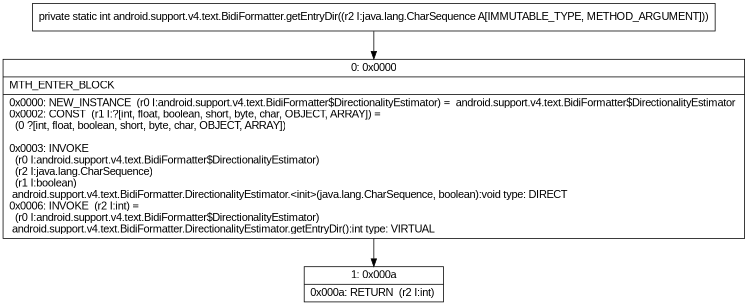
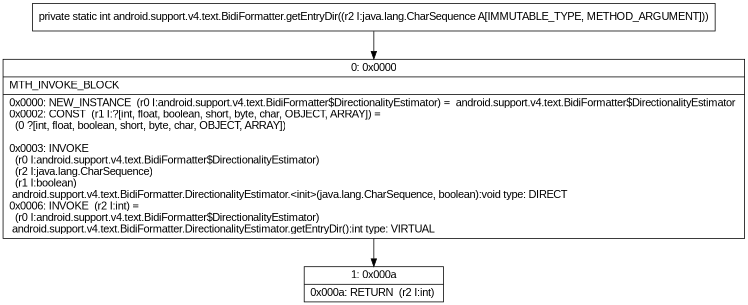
node "0: 0x0000": text "MTH_ENTER_BLOCK" -> "MTH_INVOKE_BLOCK"
